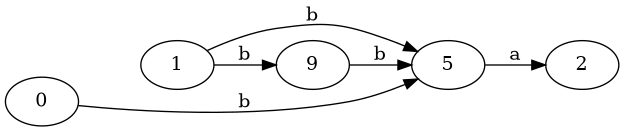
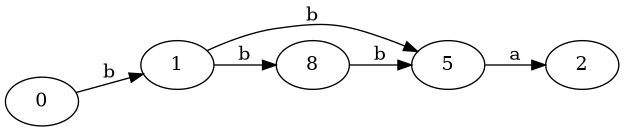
node "9": label "9" -> "8"
edge "0" -> "5": now "0" -> "1"
